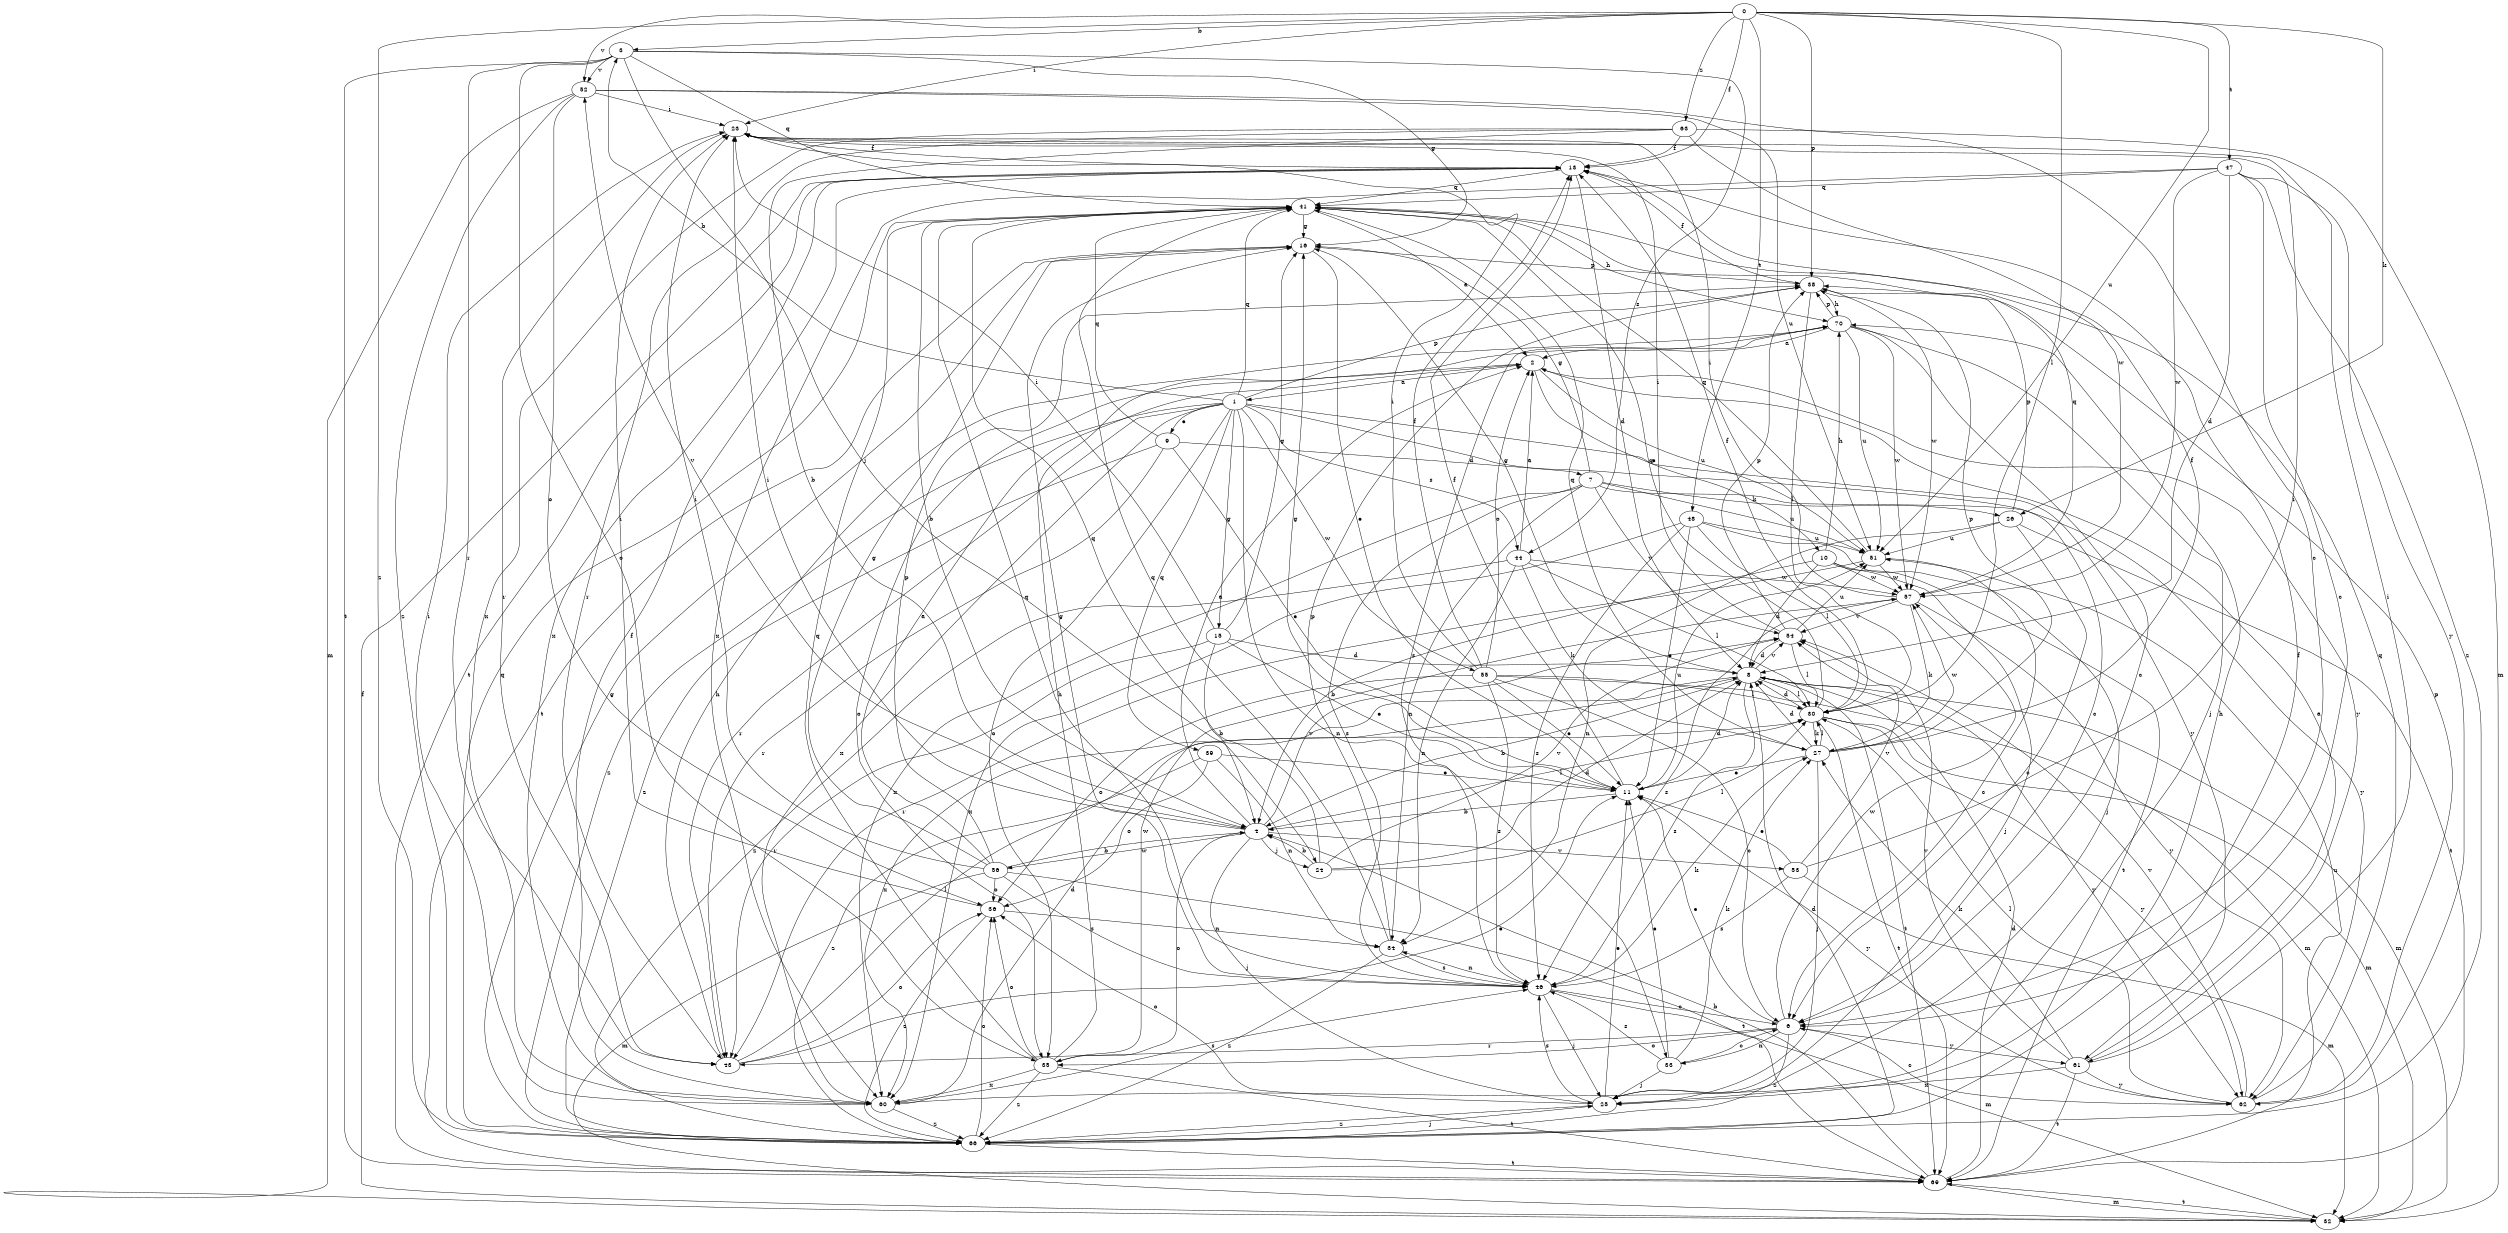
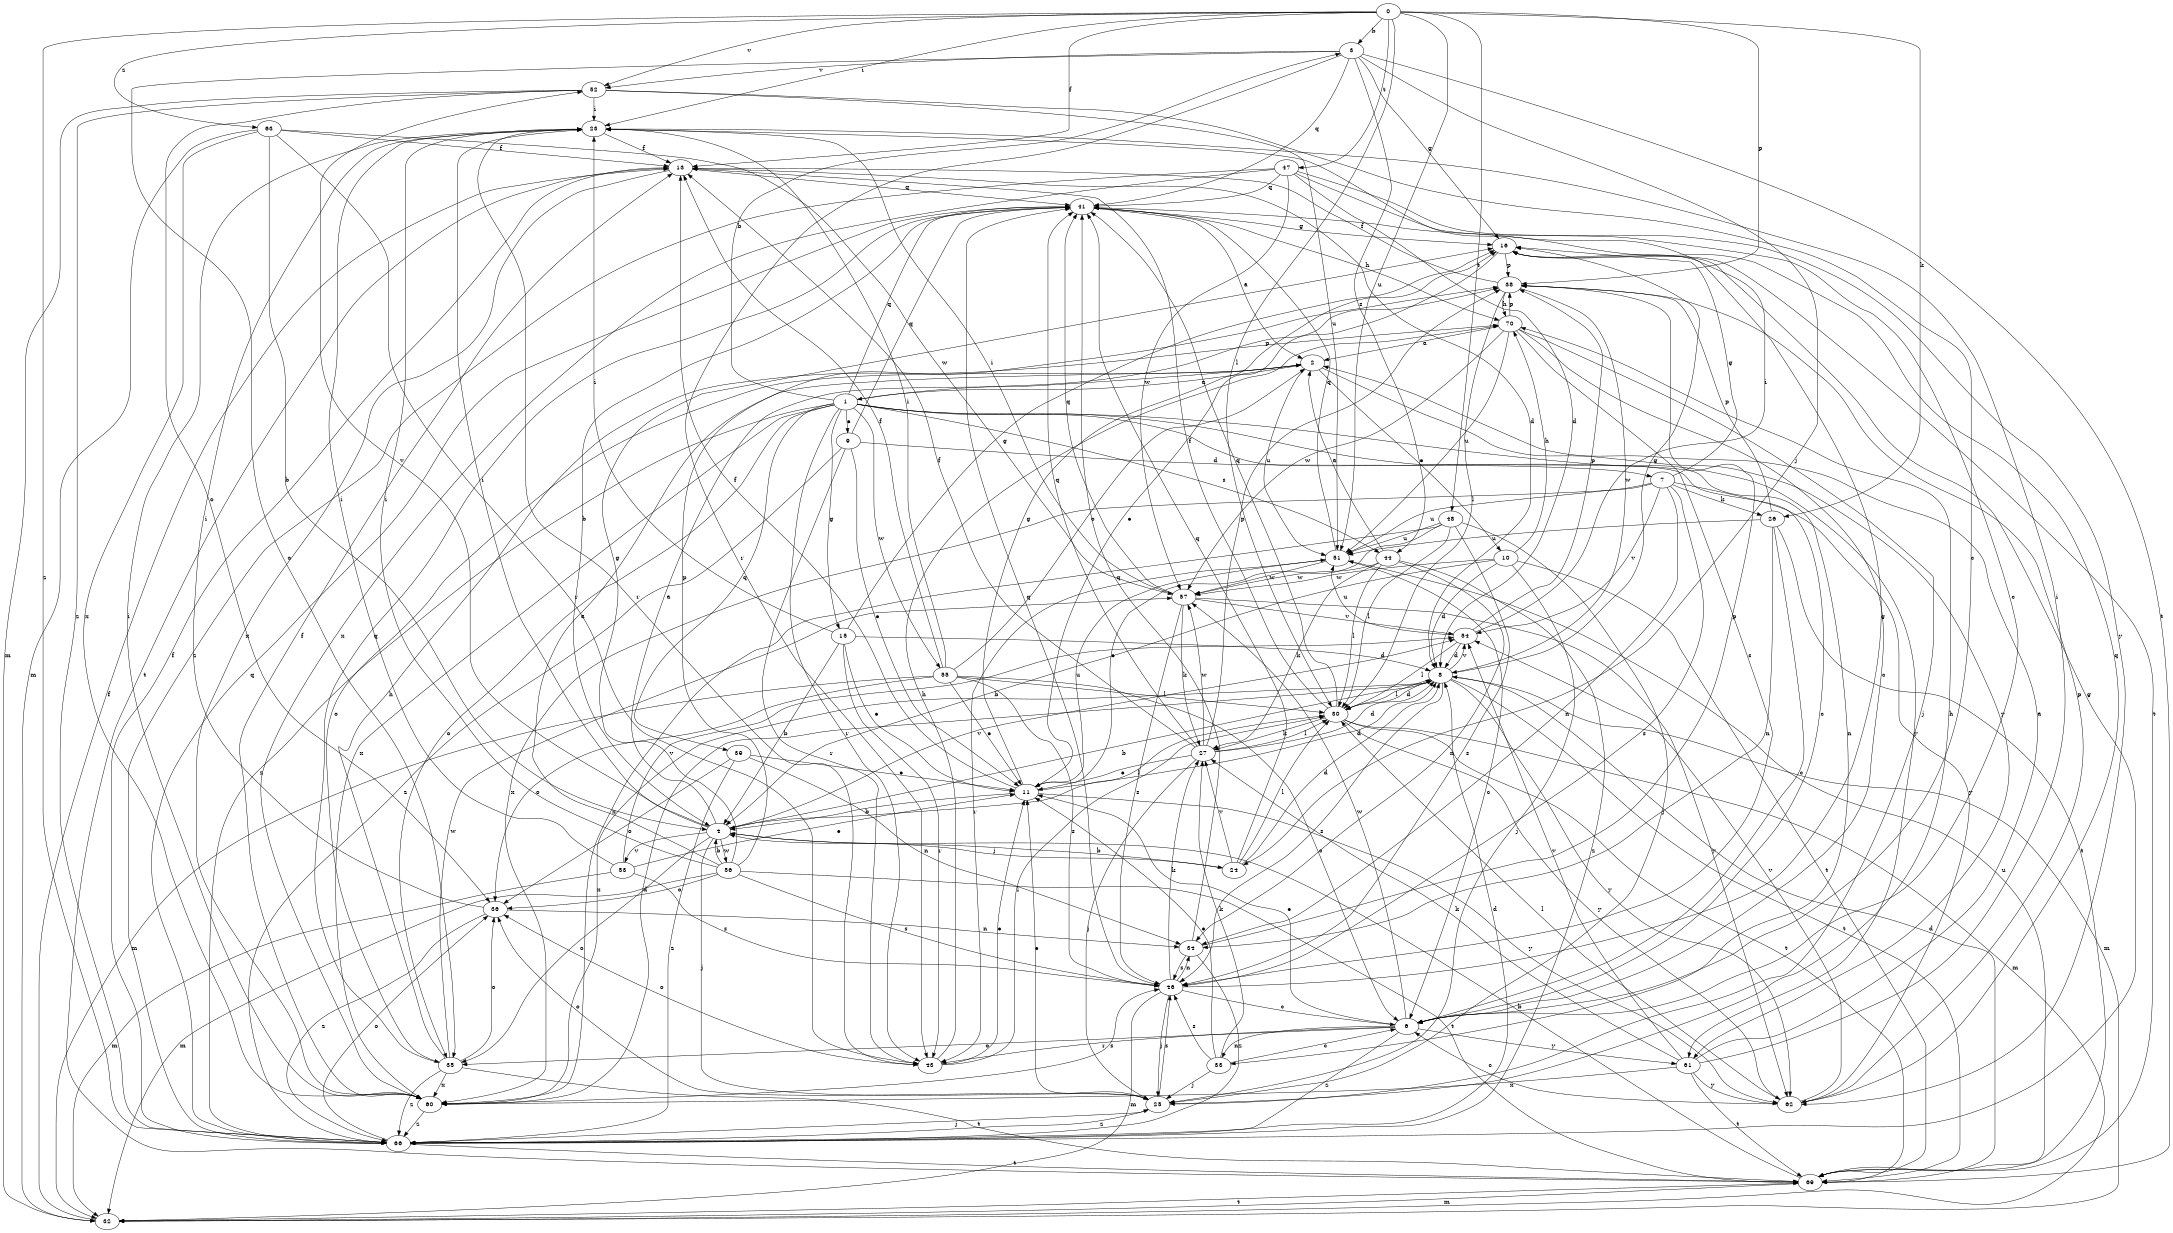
edge "38" -> "57": now "38" -> "8"
edge "24" -> "54": now "24" -> "27"
